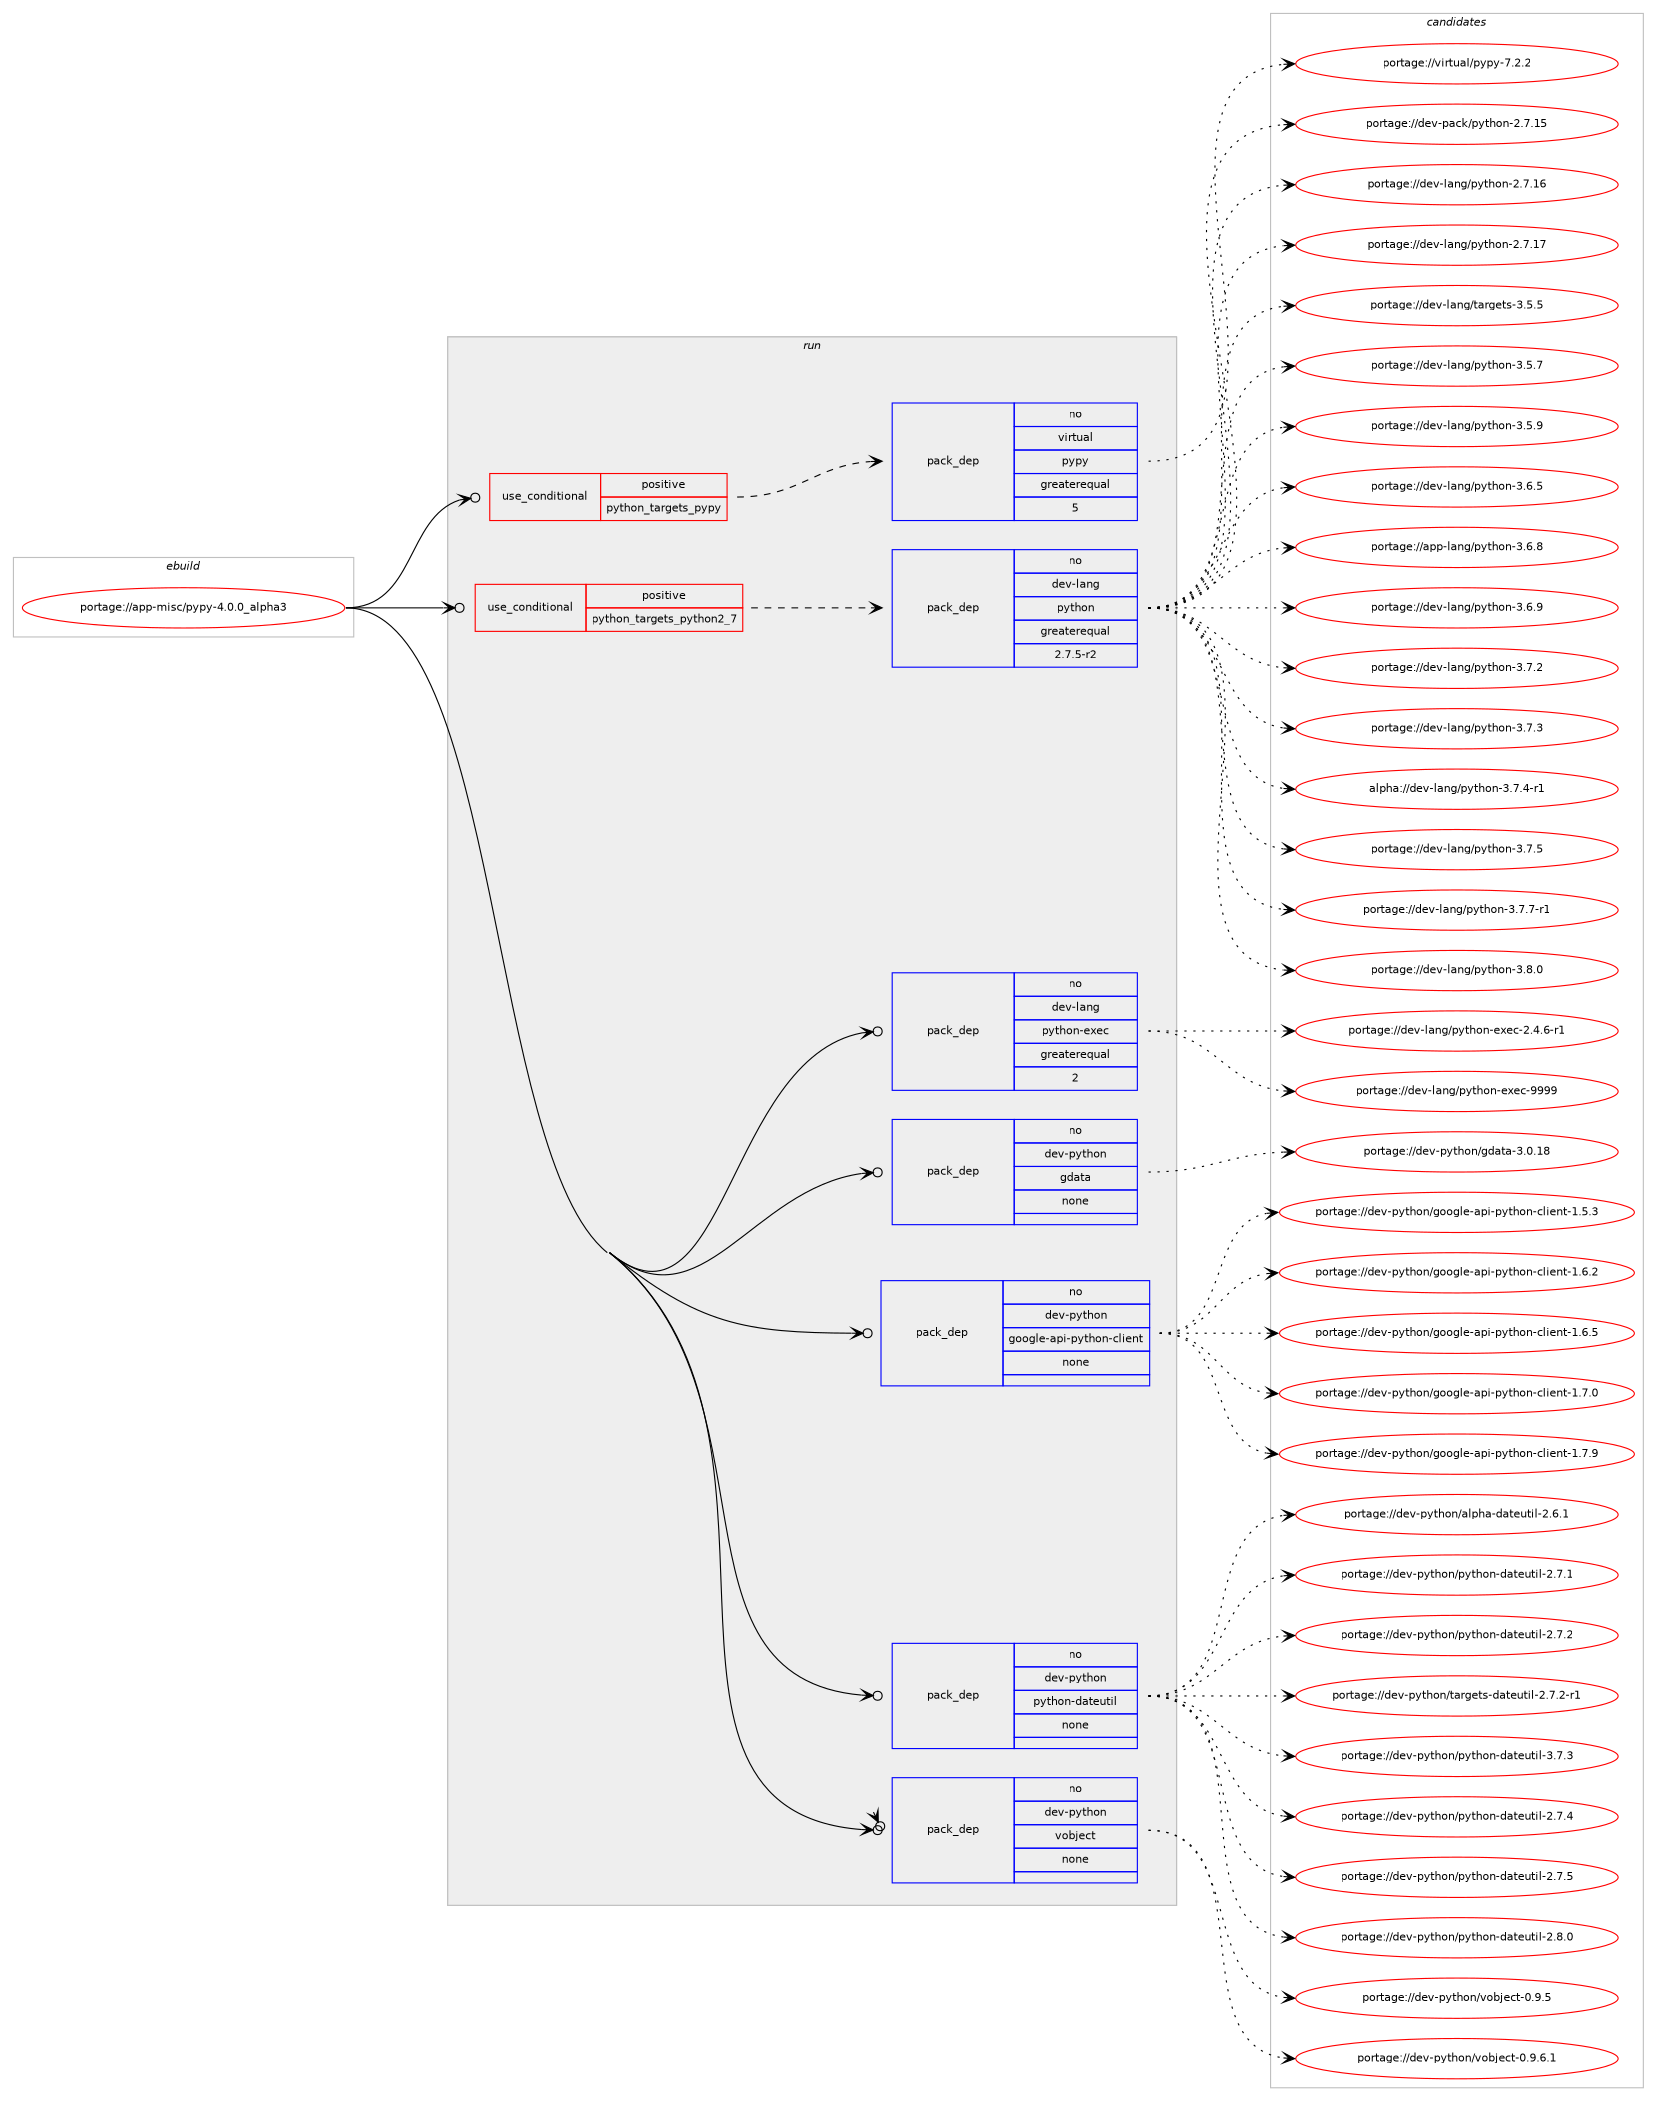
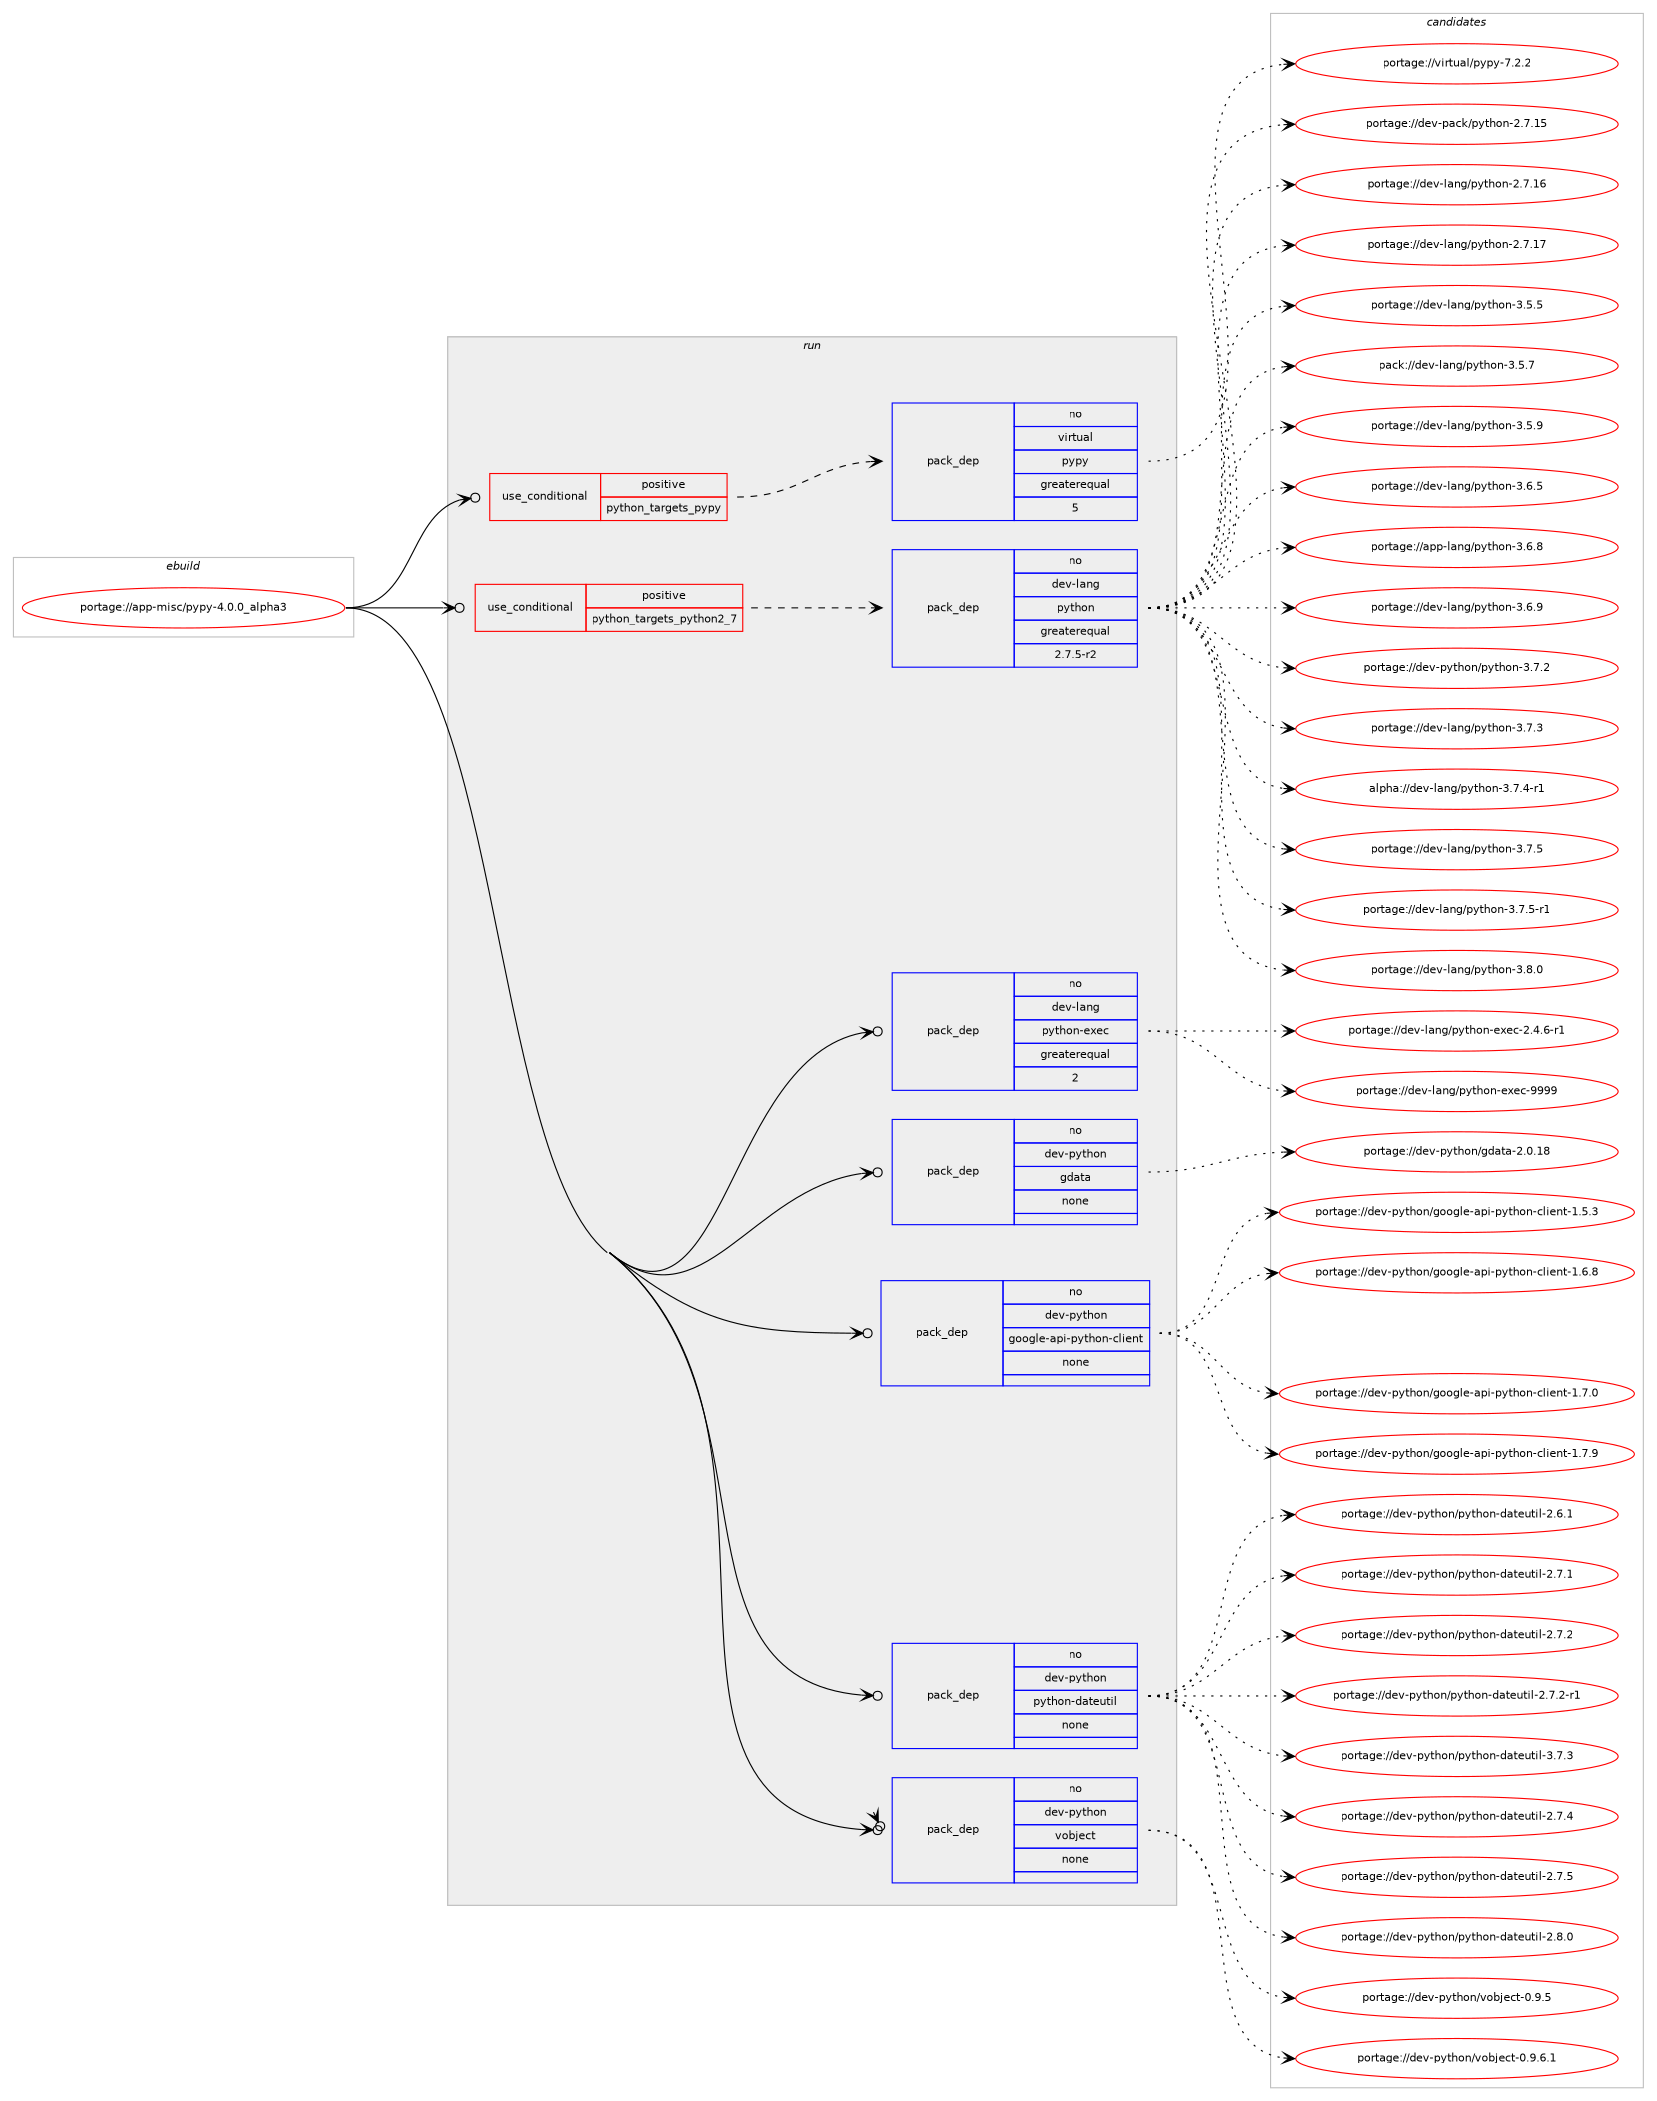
node "portage://dev-lang/targets-3.5.5": label "portage://dev-lang/targets-3.5.5" -> "portage://dev-lang/python-3.5.5"
node "portage://dev-lang/python-3.5.7": label "portage://dev-lang/python-3.5.7" -> "pack://dev-lang/python-3.5.7"
node "portage://dev-lang/python-3.7.2": label "portage://dev-lang/python-3.7.2" -> "portage://dev-python/python-3.7.2"
node "portage://dev-lang/python-3.7.7-r1": label "portage://dev-lang/python-3.7.7-r1" -> "portage://dev-lang/python-3.7.5-r1"
node "portage://dev-python/gdata-3.0.18": label "portage://dev-python/gdata-3.0.18" -> "portage://dev-python/gdata-2.0.18"
node "portage://dev-python/google-api-python-client-1.6.2": label "portage://dev-python/google-api-python-client-1.6.2" -> "portage://dev-python/google-api-python-client-1.6.8"
node "portage://dev-python/google-api-python-client-1.6.5": removed
node "portage://dev-python/alpha-dateutil-2.6.1": label "portage://dev-python/alpha-dateutil-2.6.1" -> "portage://dev-python/python-dateutil-2.6.1"
node "portage://dev-python/targets-dateutil-2.7.2-r1": label "portage://dev-python/targets-dateutil-2.7.2-r1" -> "portage://dev-python/python-dateutil-2.7.2-r1"
